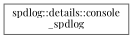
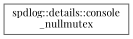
node "spdlog::details::console _spdlog": label "spdlog::details::console _spdlog" -> "spdlog::details::console _nullmutex"
